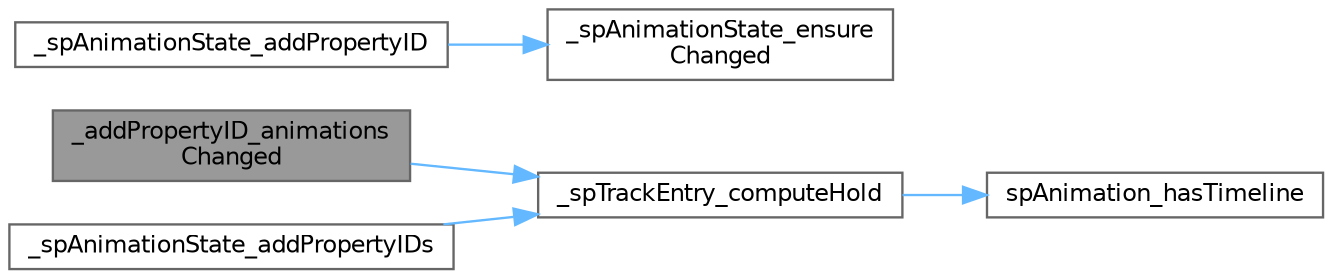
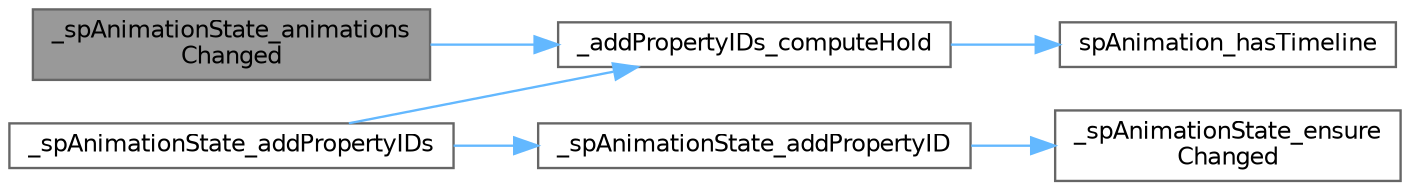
node "_addPropertyID_animations Changed": label "_addPropertyID_animations Changed" -> "_spAnimationState_animations Changed"
edge "_spAnimationState_addPropertyIDs" -> "_spAnimationState_addPropertyID": added
node "_spTrackEntry_computeHold": label "_spTrackEntry_computeHold" -> "_addPropertyIDs_computeHold"
